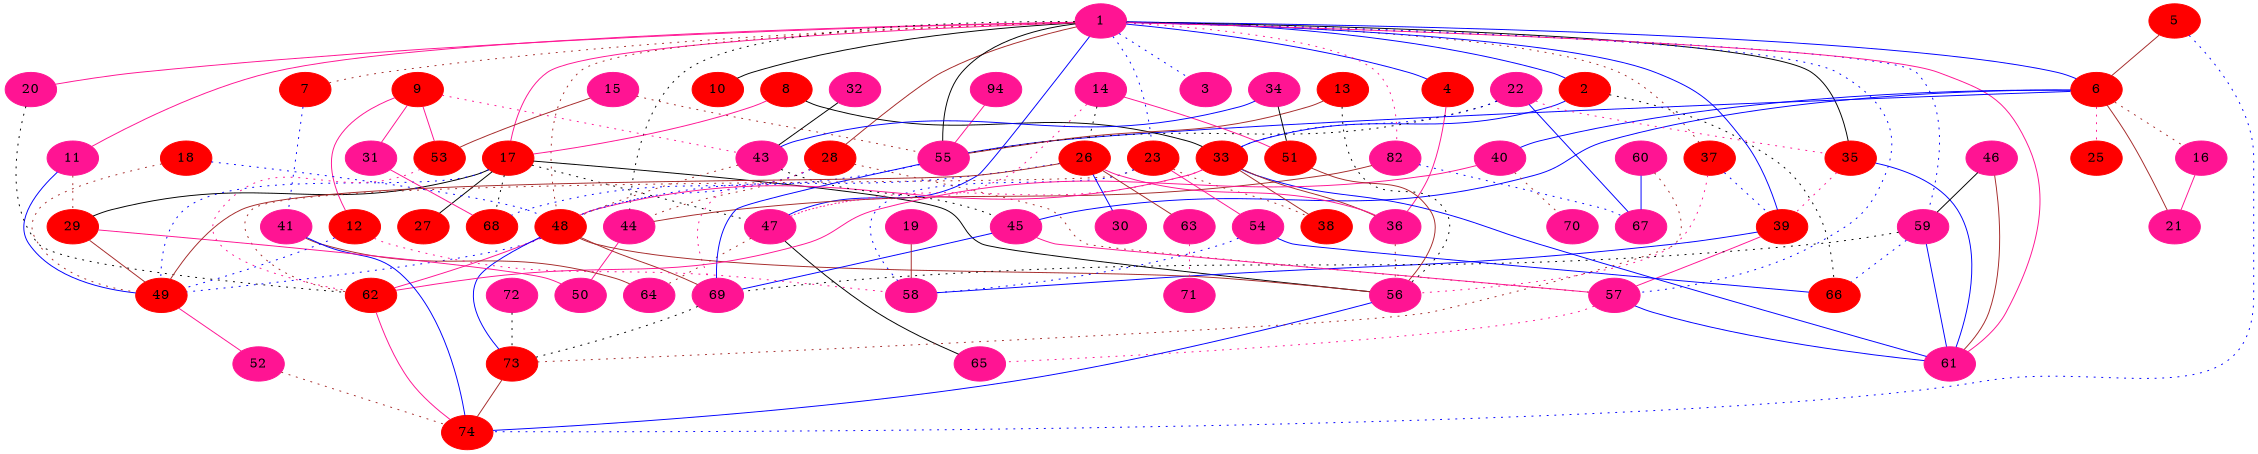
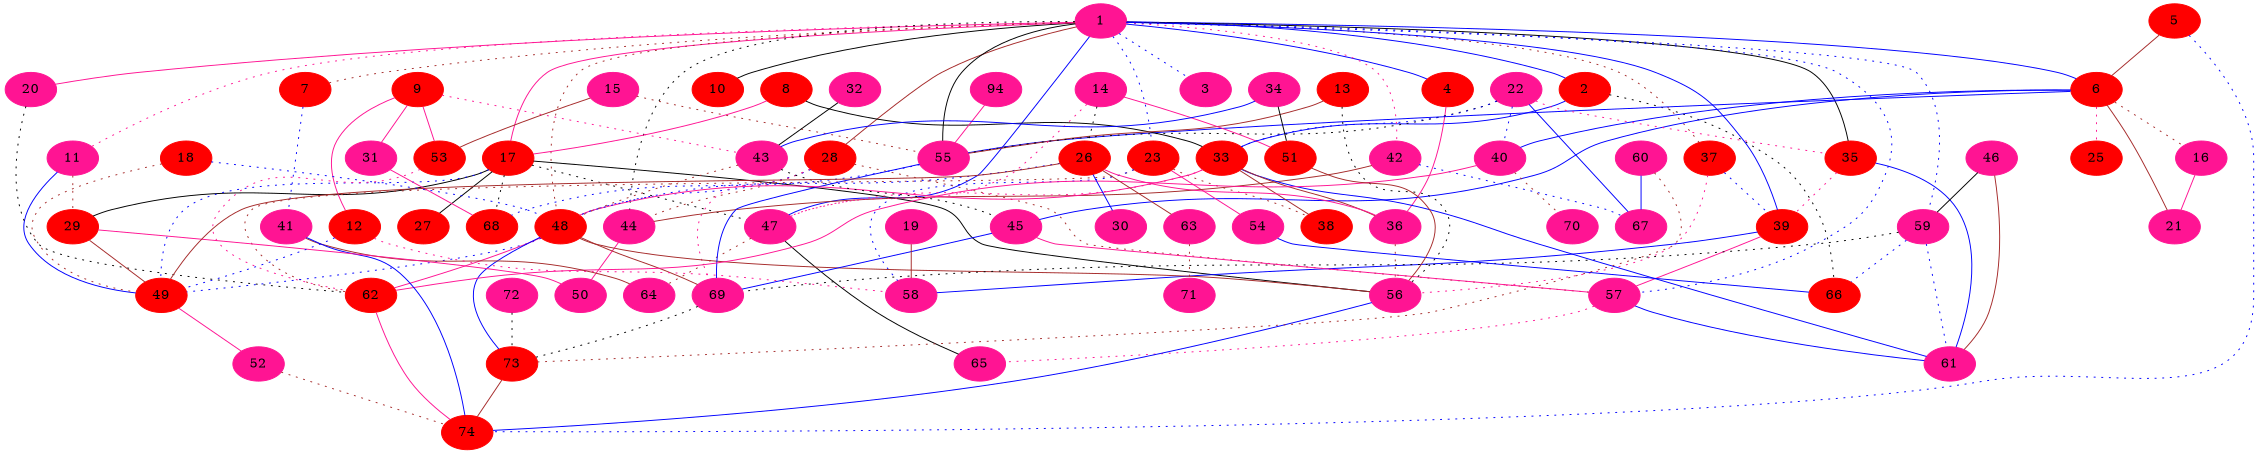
edge "1" -- "11": style solid -> dotted
edge "1" -- "61": removed
edge "22" -- "40": added
node "82": label "82" -> "42"
edge "63" -- "71": color deeppink -> brown
edge "54" -- "58": removed
edge "59" -- "61": style solid -> dotted
